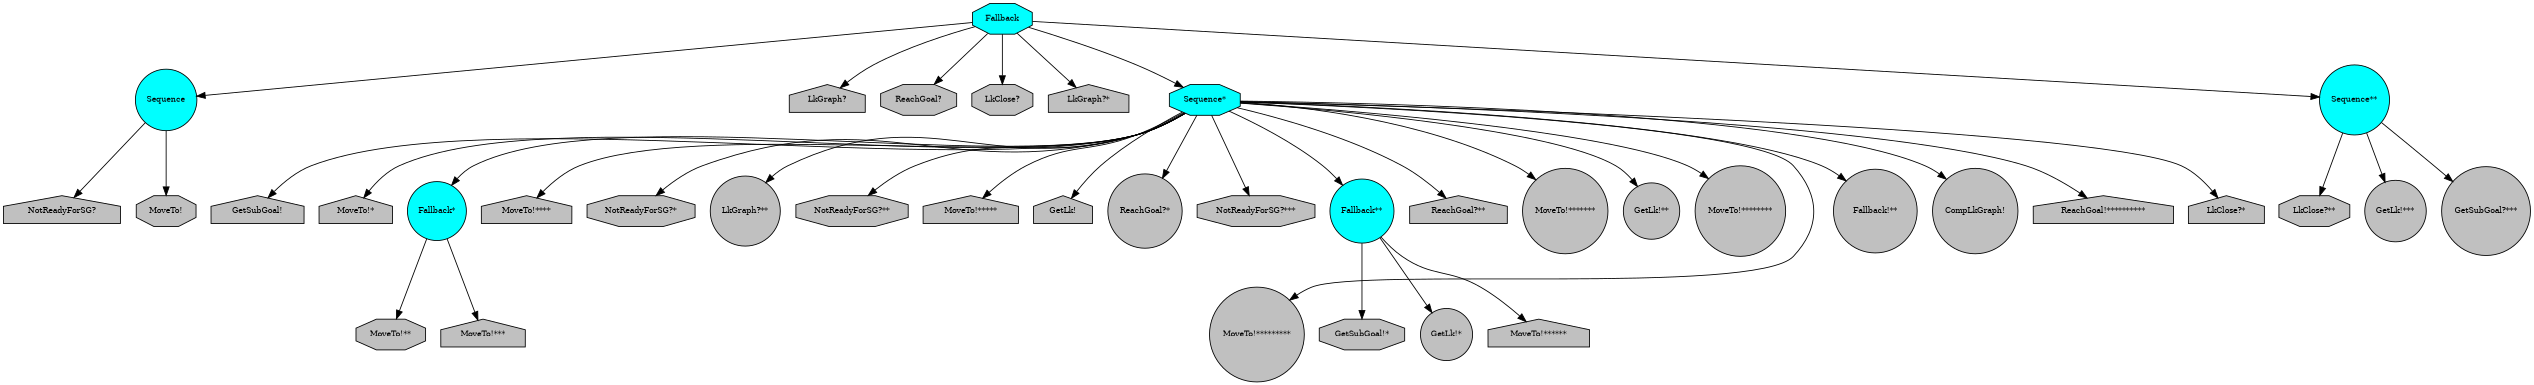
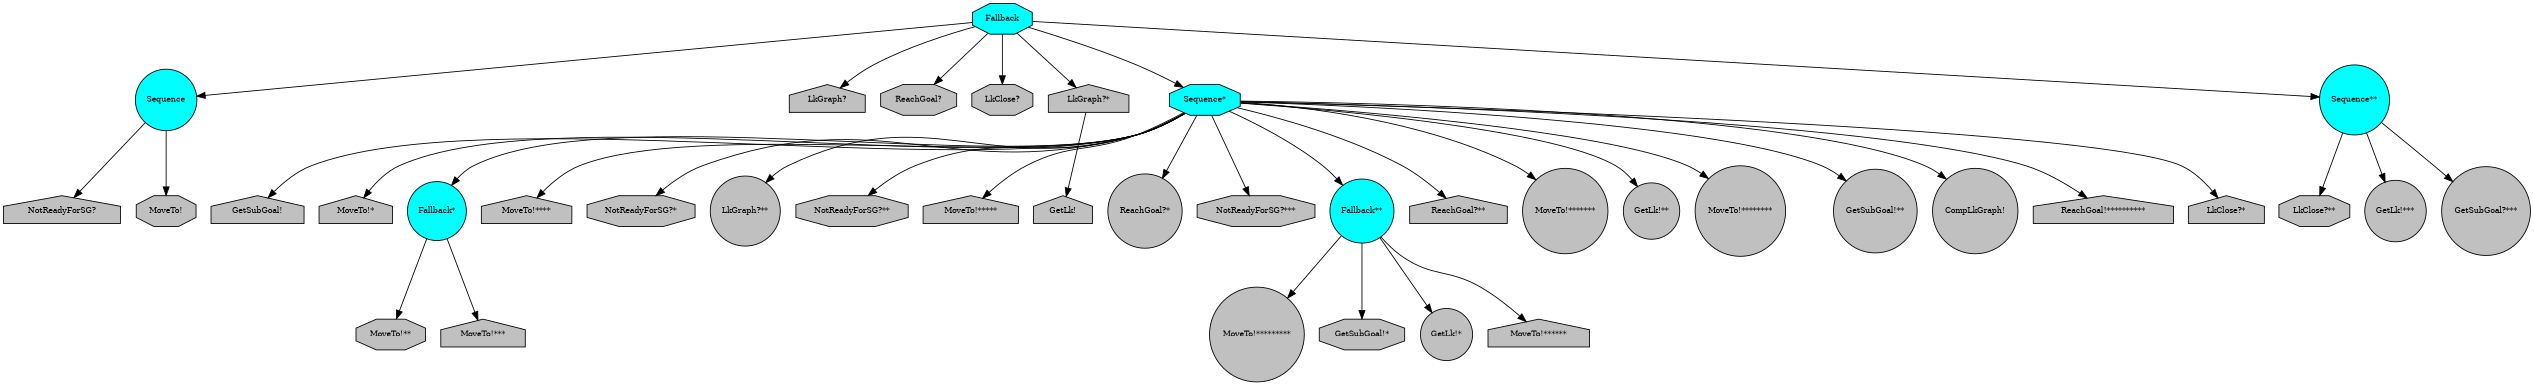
edge "Sequence*" -> "GetLk!": now "LkGraph?*" -> "GetLk!"
edge "Sequence*" -> "MoveTo!*********": now "Fallback**" -> "MoveTo!*********"
node "Fallback!**": label "Fallback!**" -> "GetSubGoal!**"
